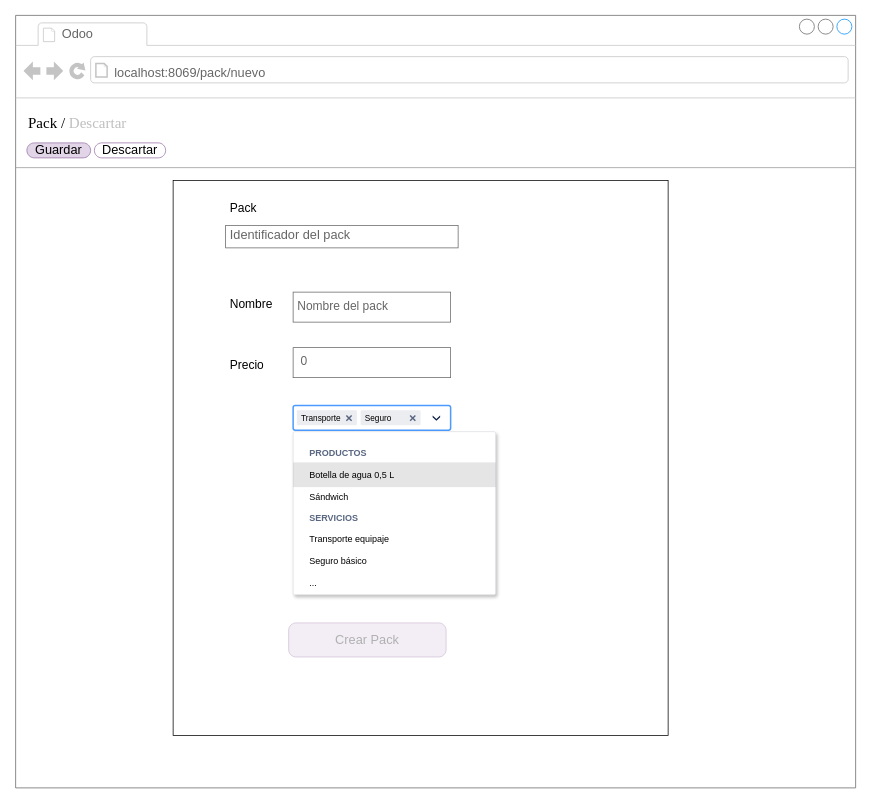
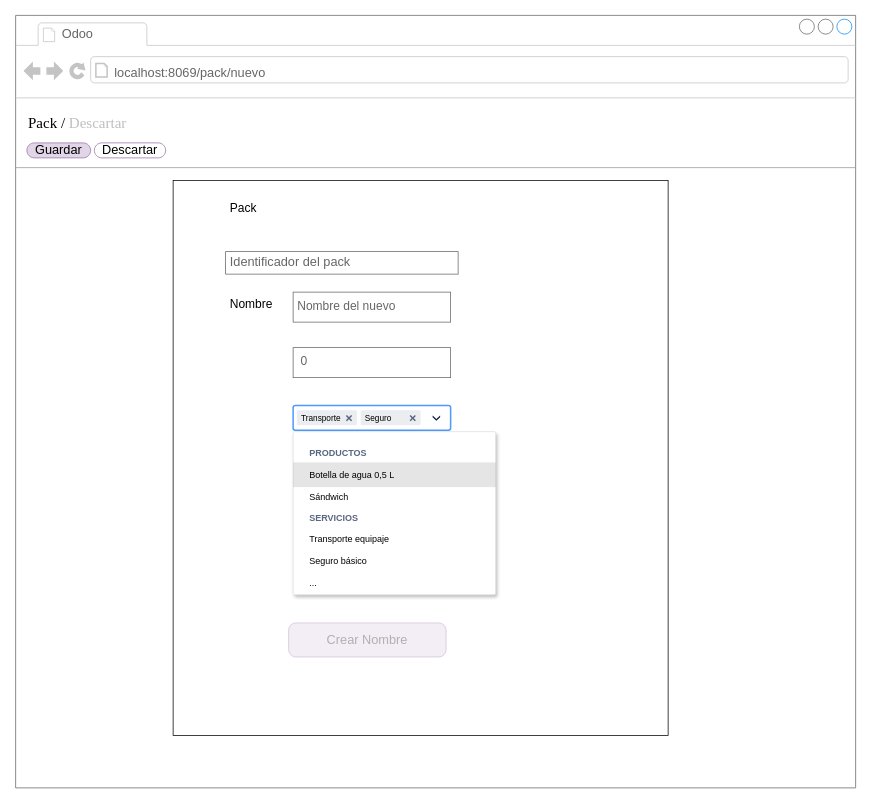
node "Identificador del pack": moved (342, 237) -> (342, 263)
node "Nombre del pack": label "Nombre del pack" -> "Nombre del nuevo"
node "Precio": removed
node "Crear Pack": label "Crear Pack" -> "Crear Nombre"
